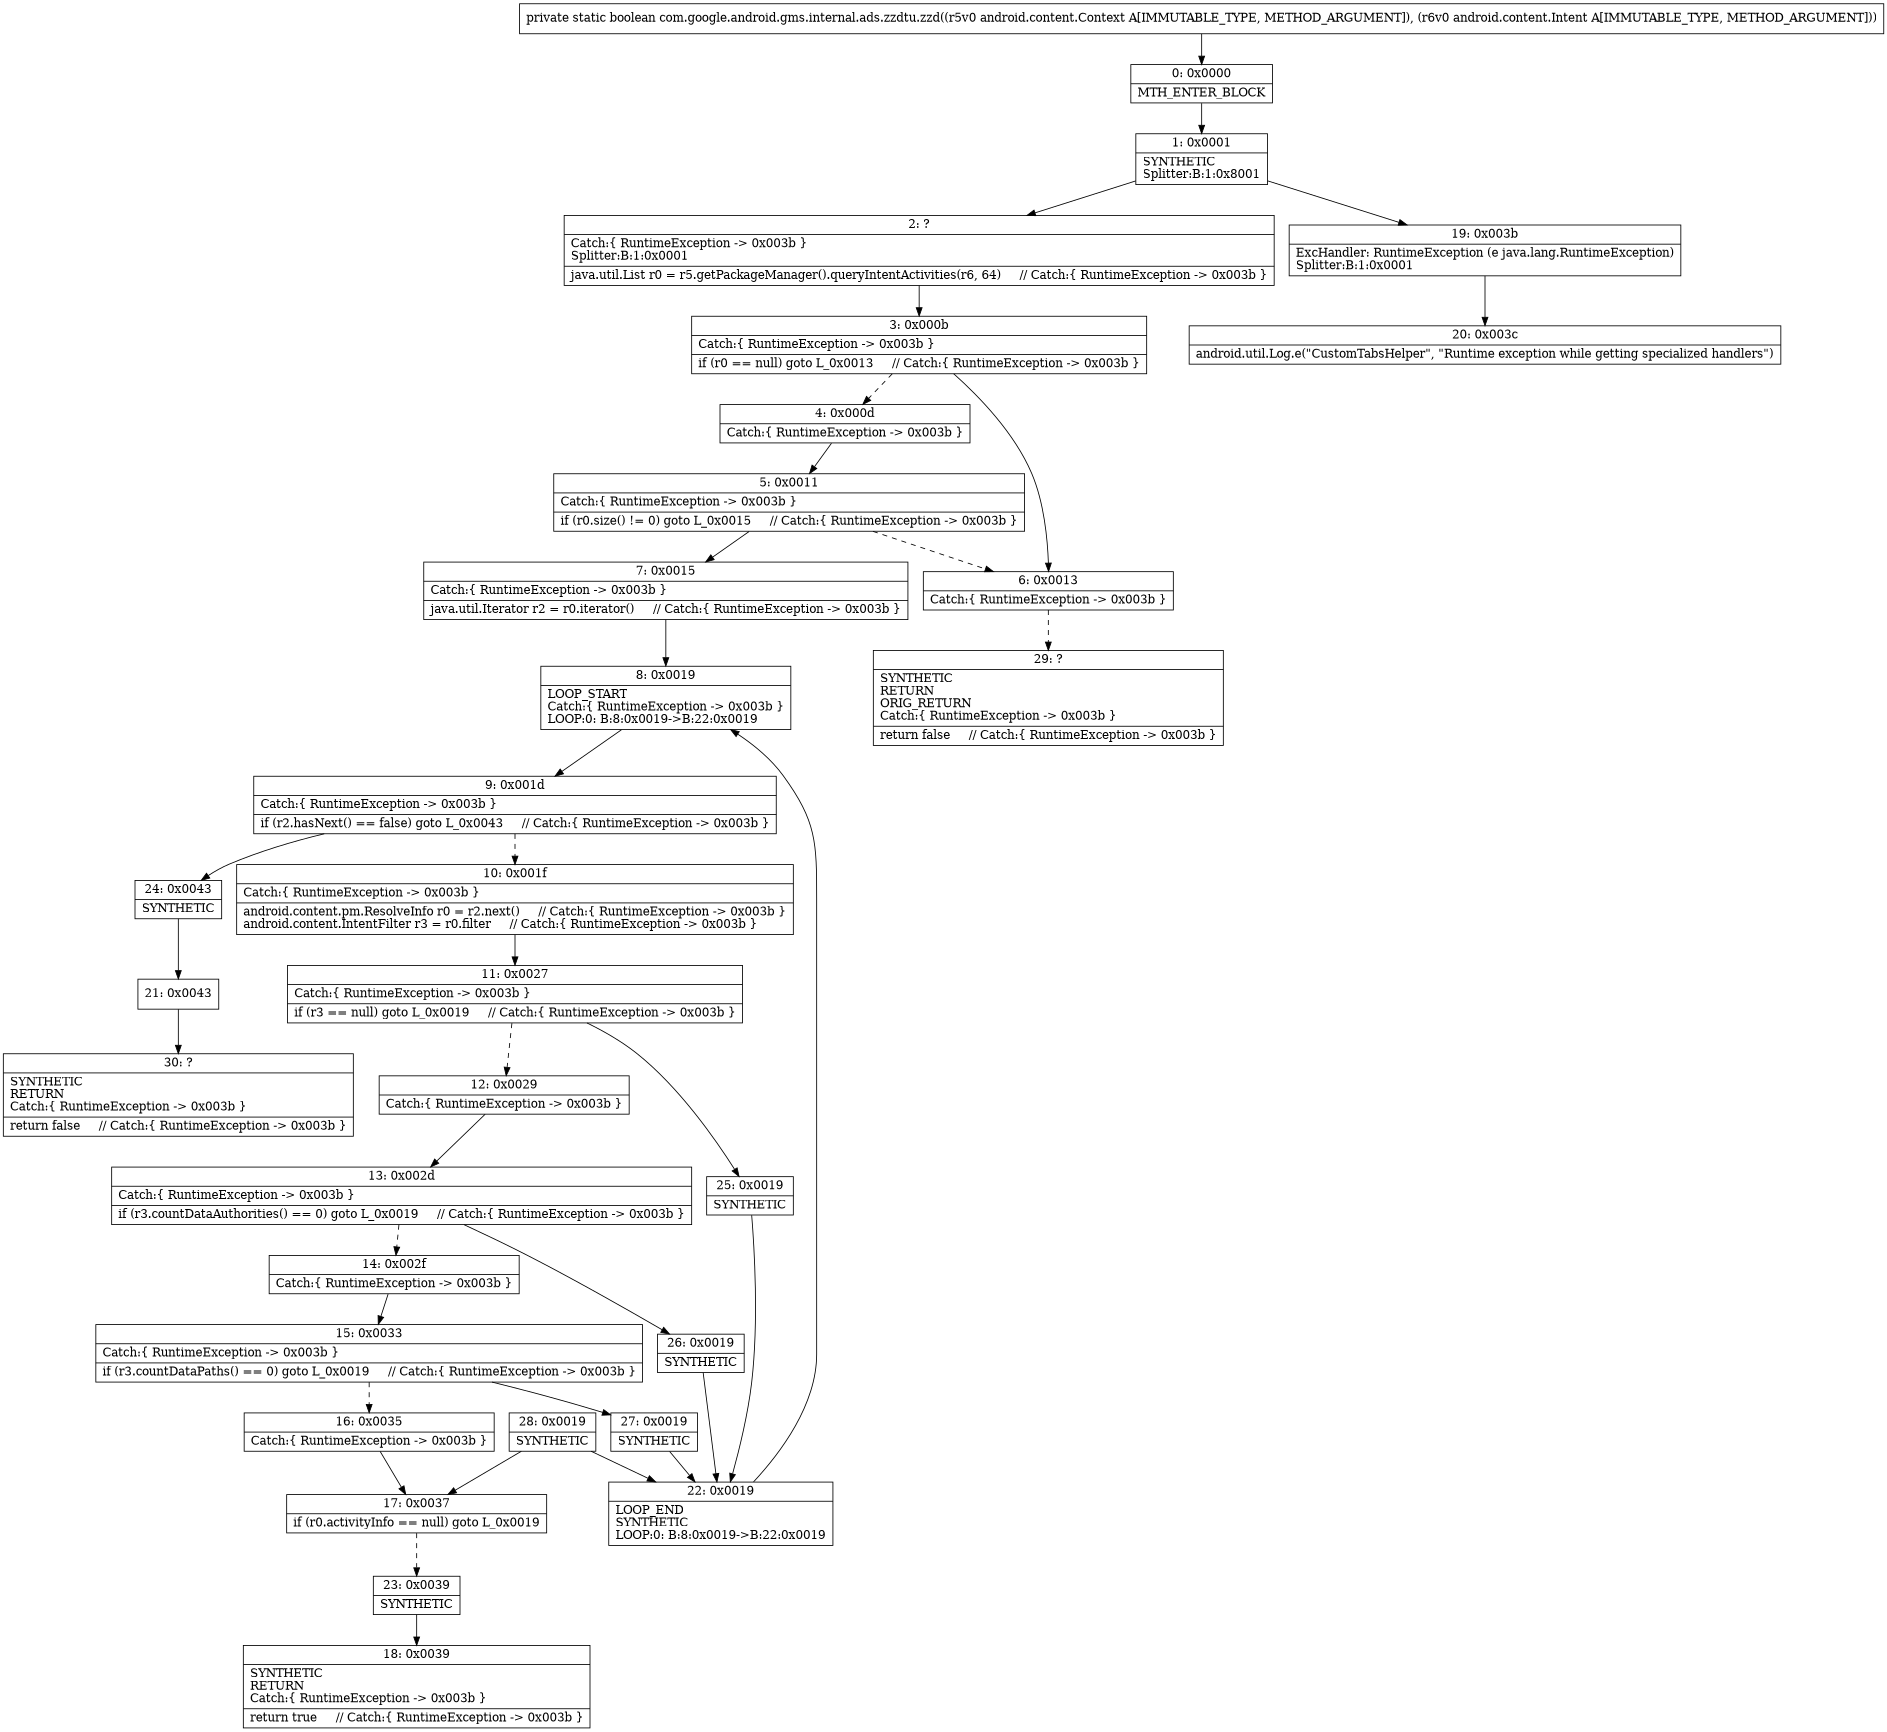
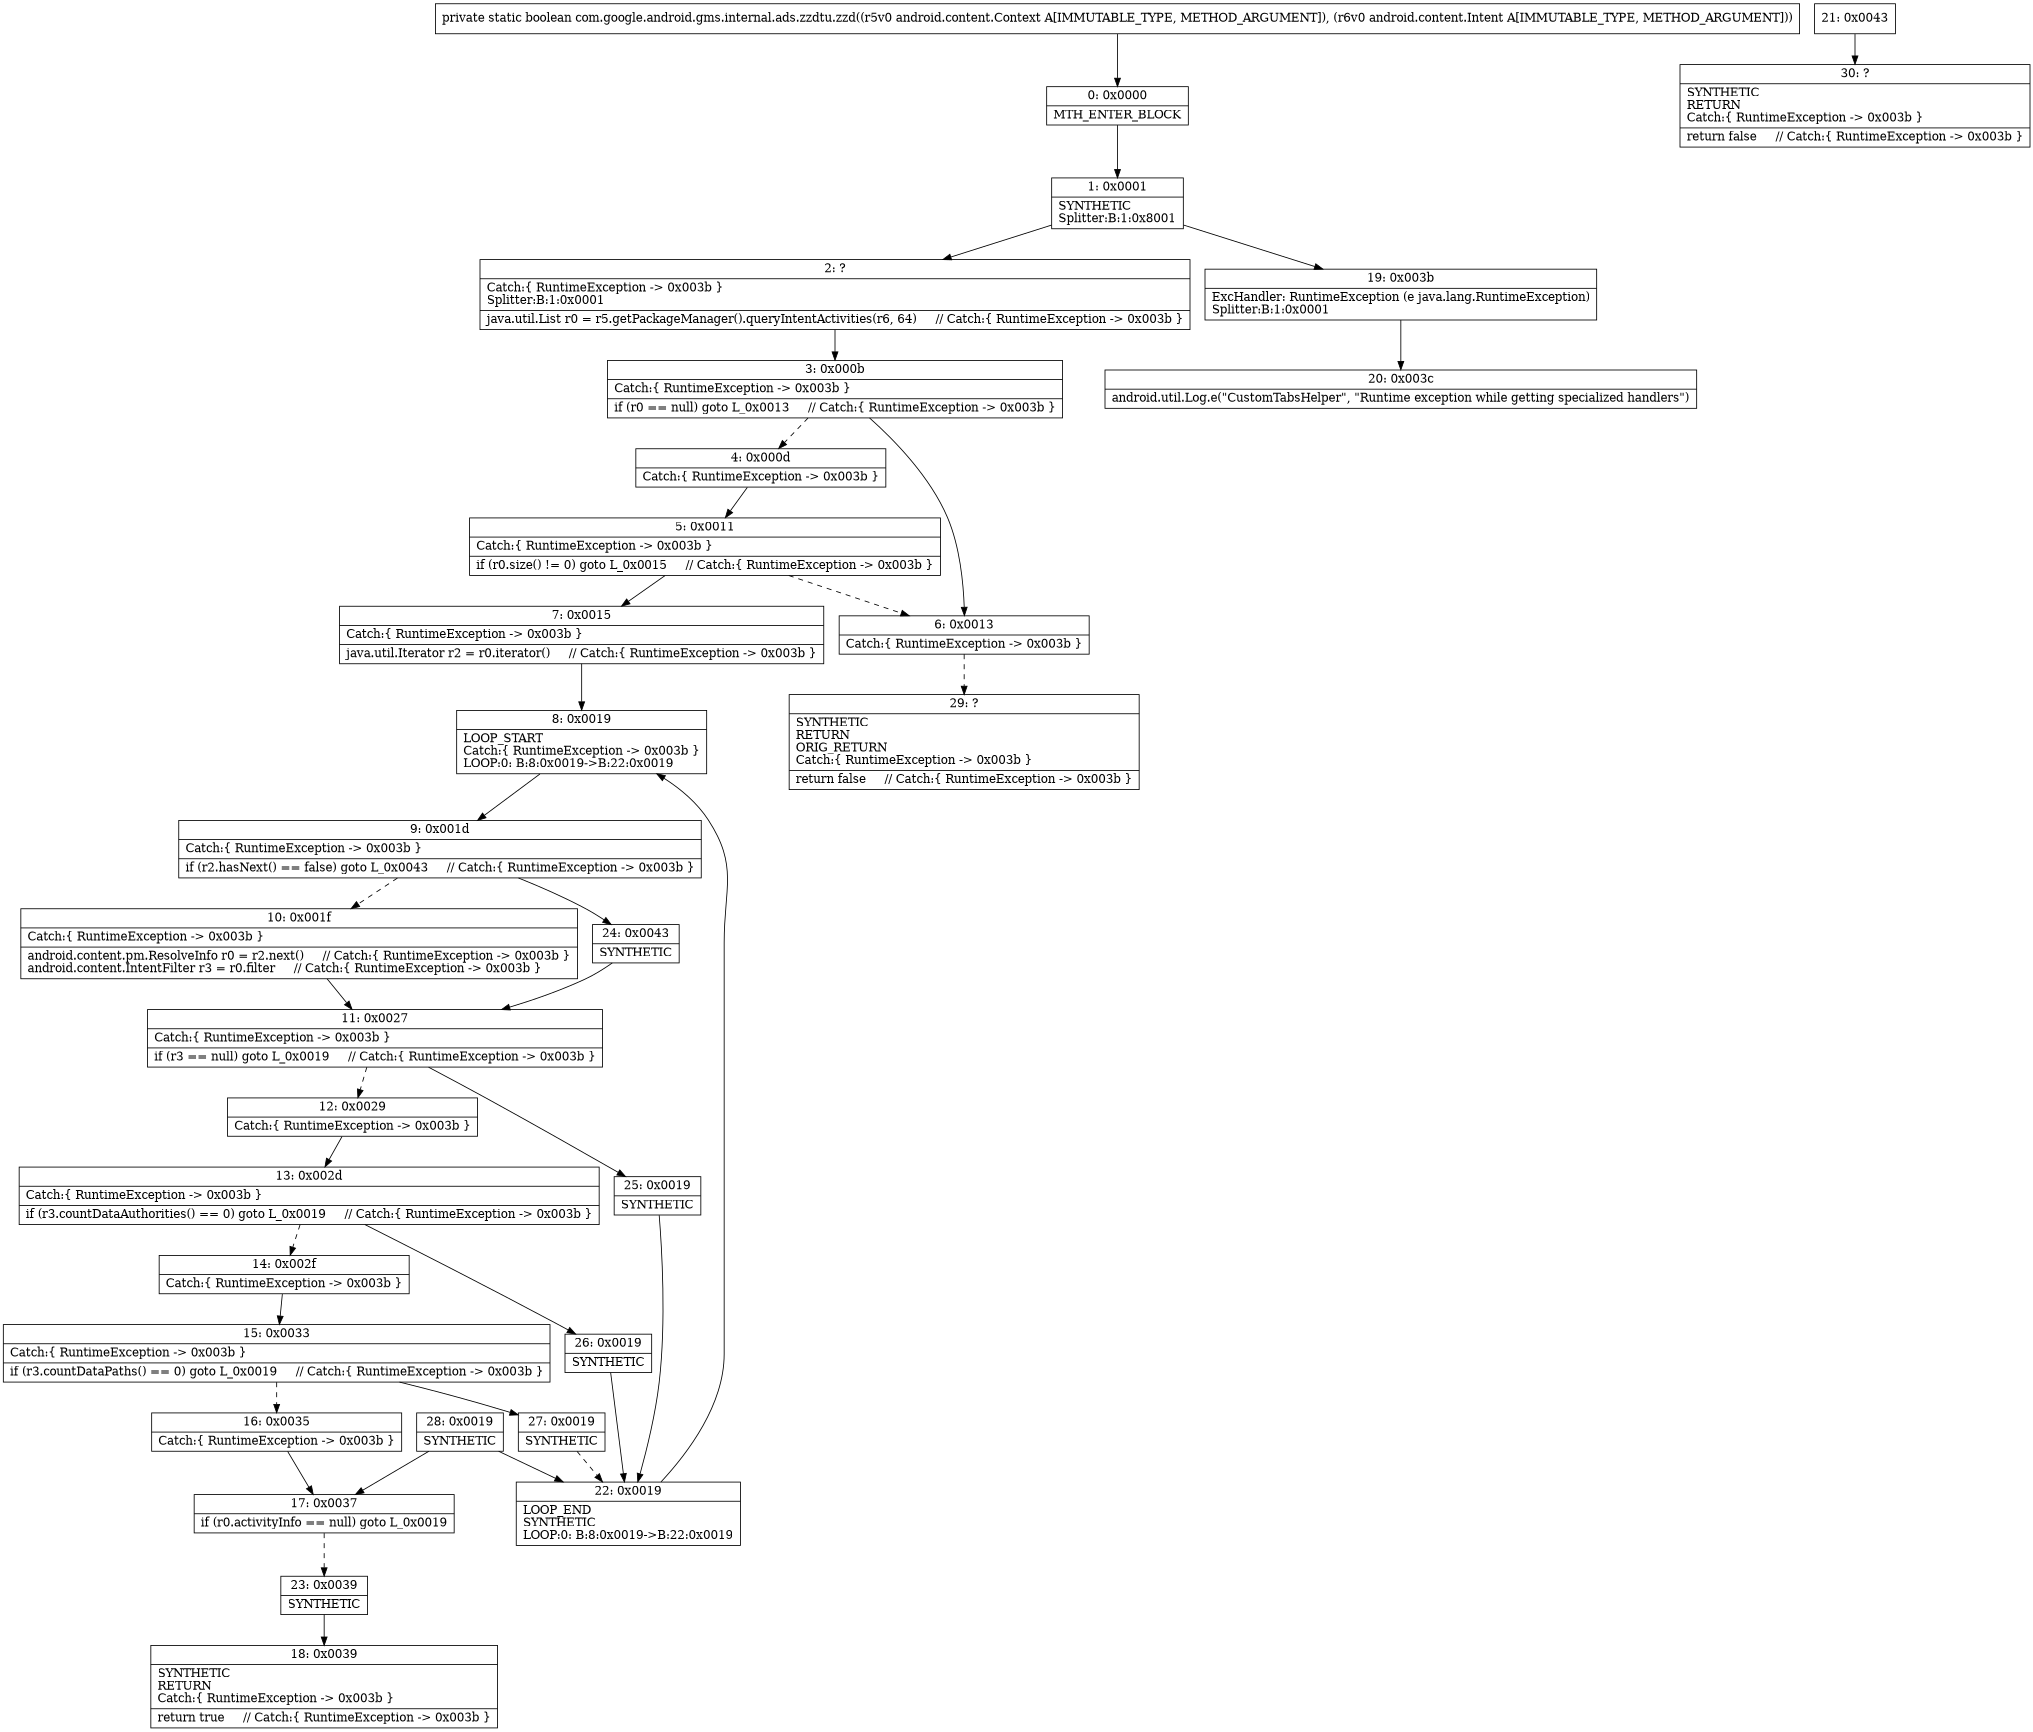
edge "24: 0x0043" -> "21: 0x0043": now "24: 0x0043" -> "11: 0x0027"
edge "27: 0x0019" -> "22: 0x0019": style solid -> dashed
